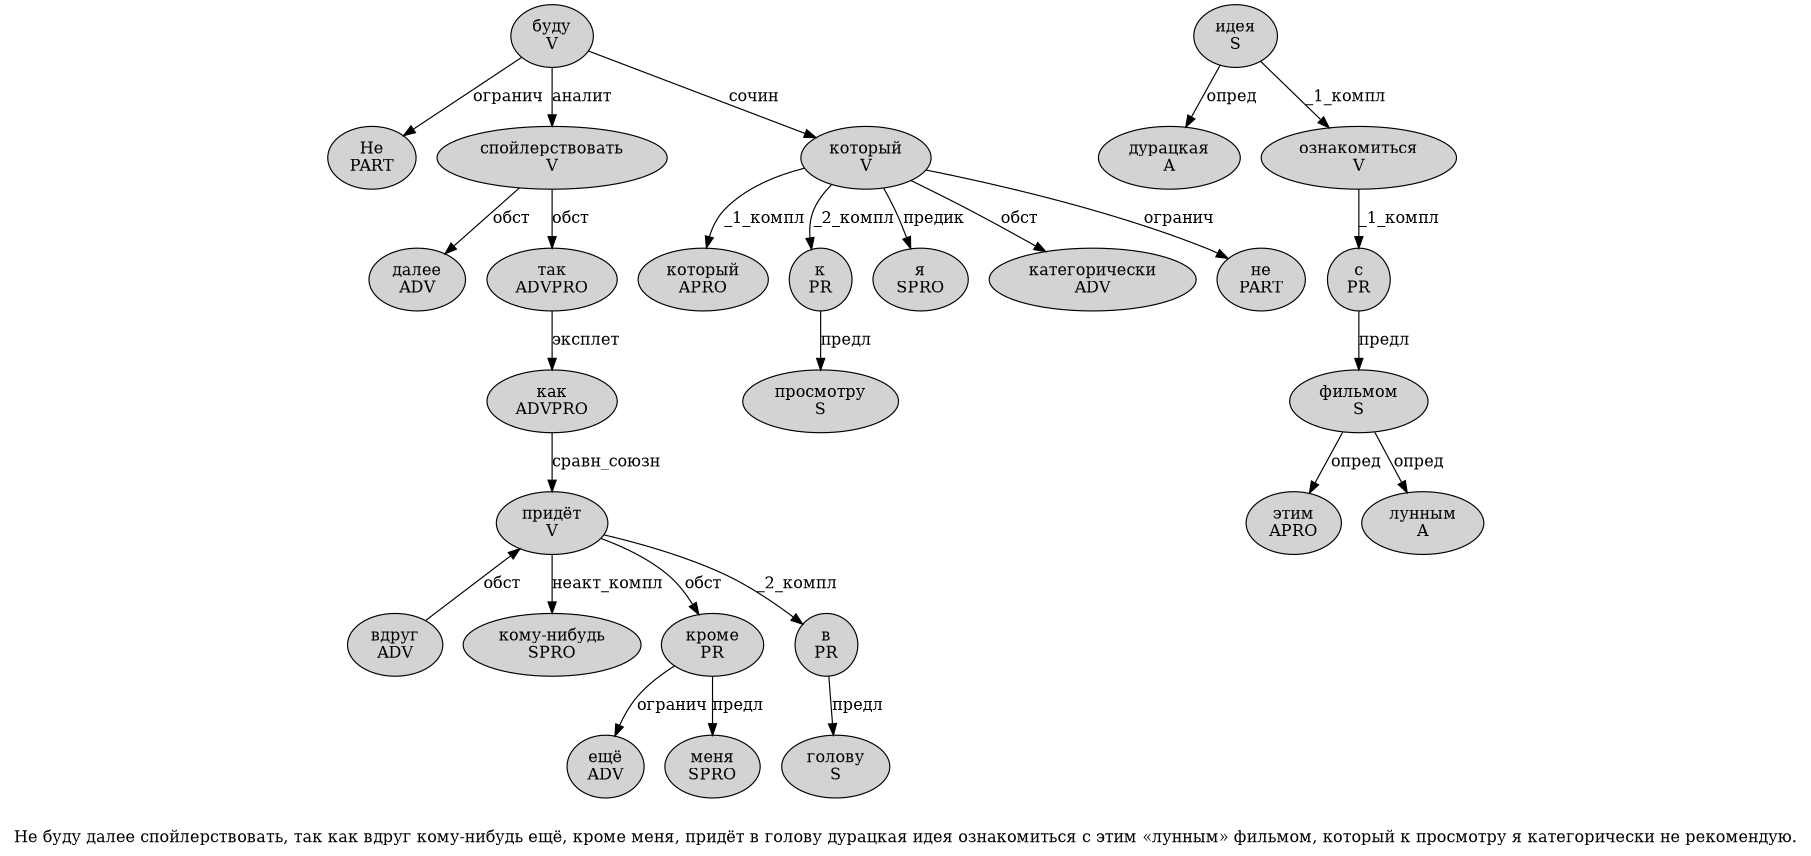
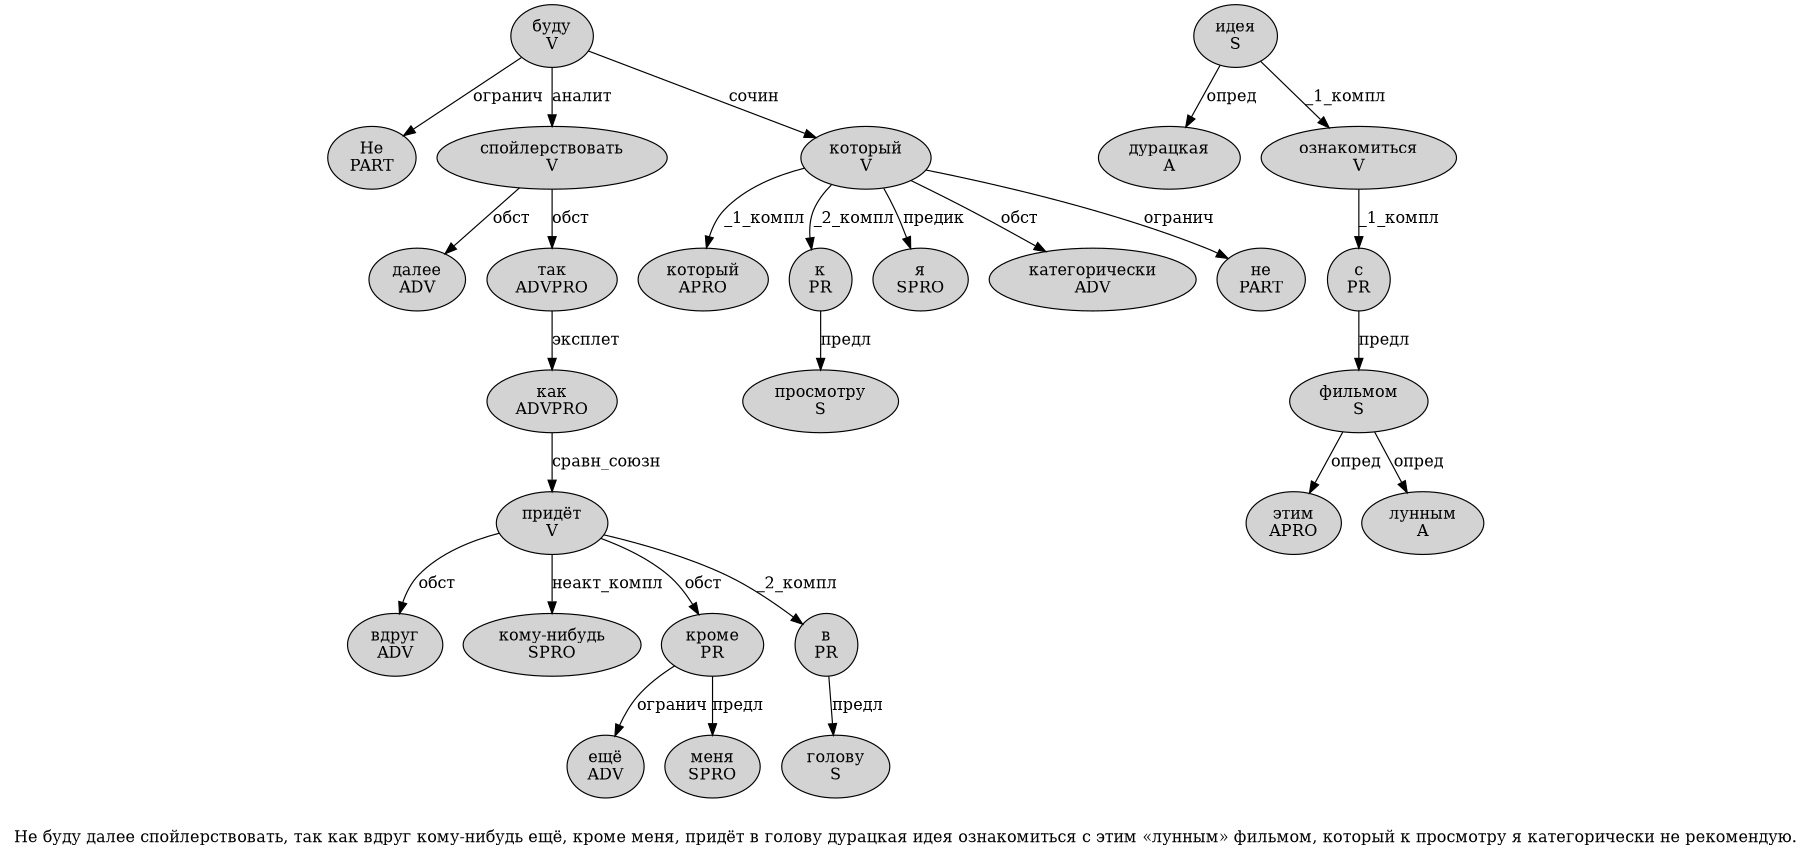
edge "вдруг ADV" -> "придёт V": reversed
